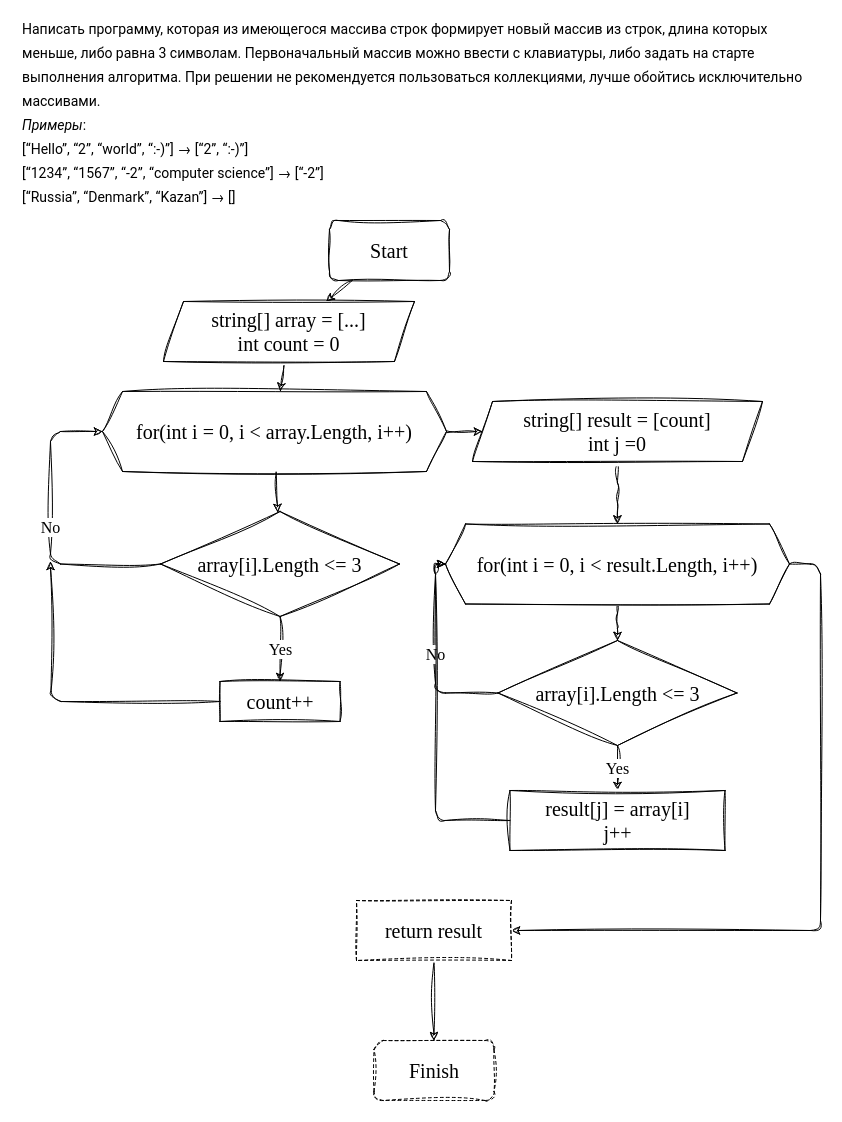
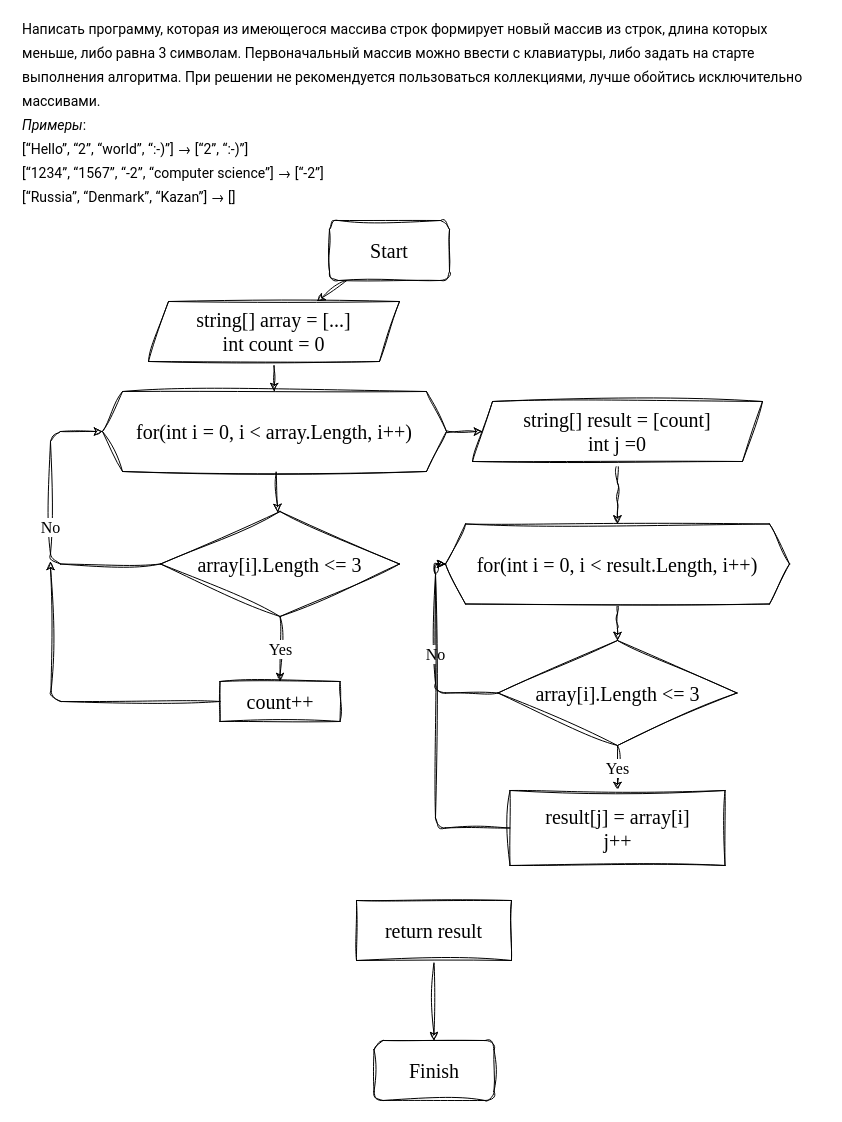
node "string[] array = [...] int count = 0": moved (289, 332) -> (274, 332)
node "result[j] = array[i] j++": size 215x60 -> 215x75
edge "for(int i = 0, i < result.Length, i++)" -> "return result": removed
node "return result": style dashed -> solid
node "Finish": style dashed -> solid
